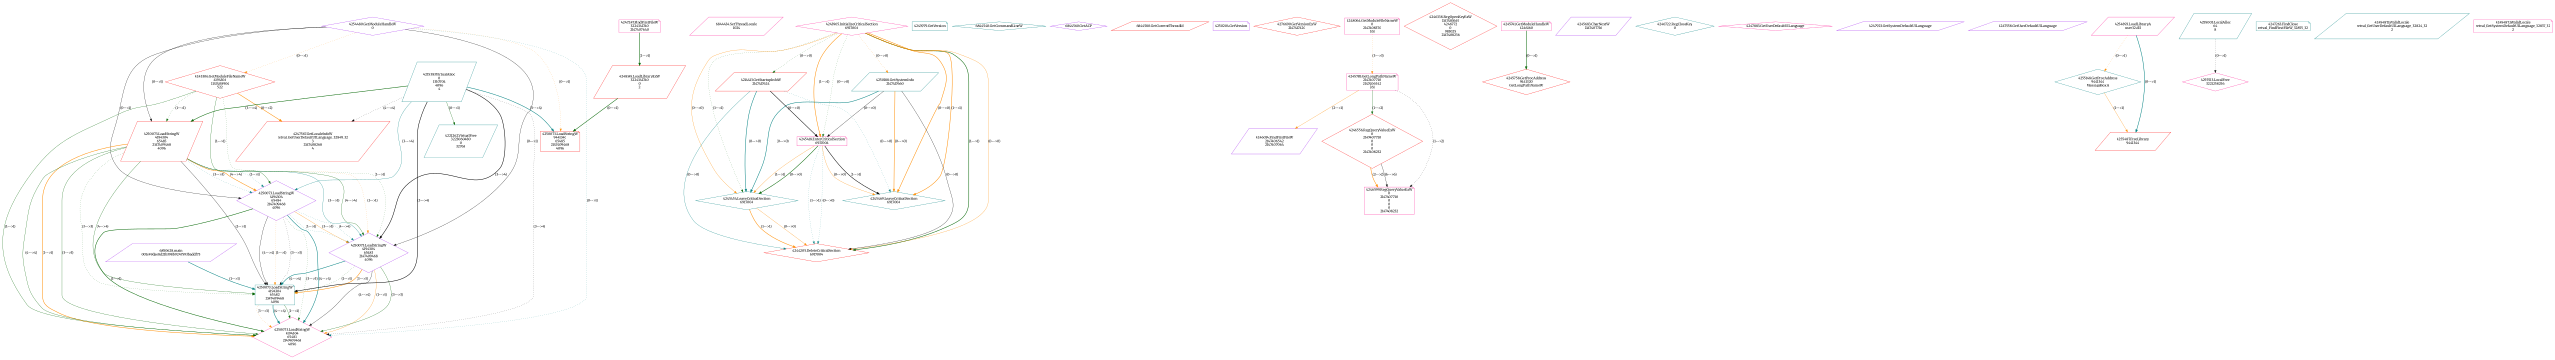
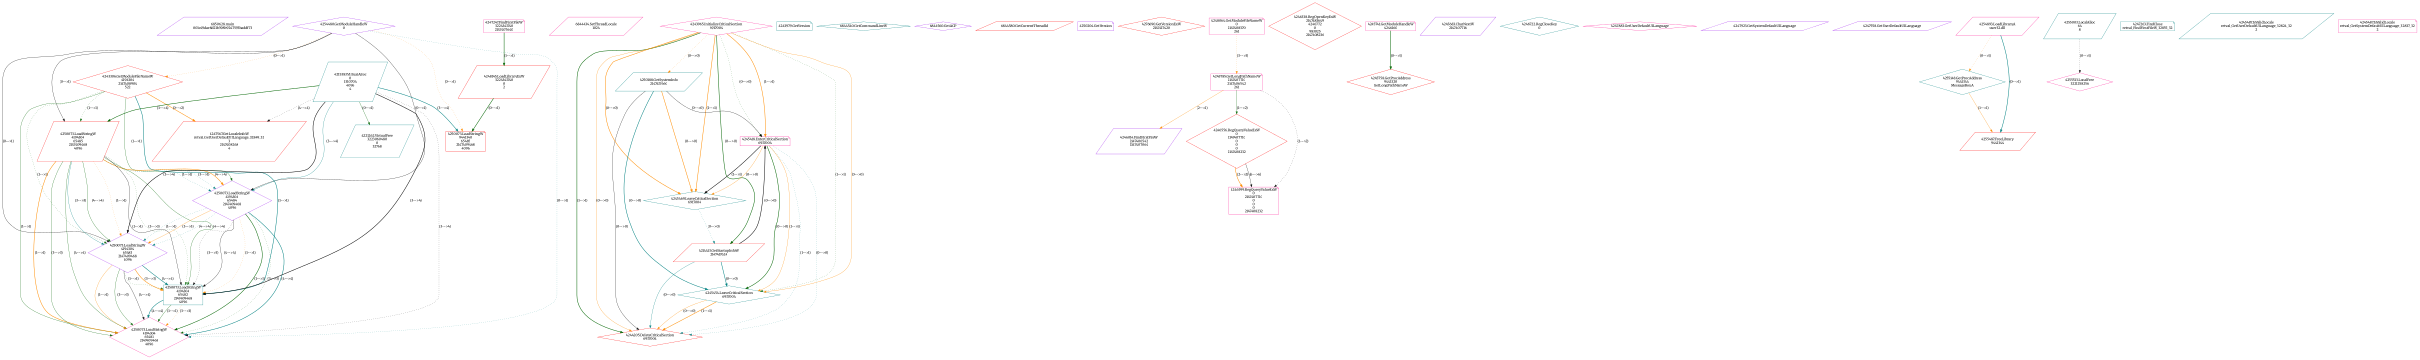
edge "4243965.InitializeCriticalSection 6917004" -> "4214413.GetStartupInfoW 2147417624": style dotted -> bold
edge "4214413.GetStartupInfoW 2147417624" -> "4245469.LeaveCriticalSection 6917004": reversed
edge "6850628.main 001c49dae8d21b398b9247593baddf73" -> "4250073.LoadStringW 4194304 65482 2147409468 4096": now "4243306.GetModuleFileNameW 4194304 2147408904 522" -> "4250073.LoadStringW 4194304 65482 2147409468 4096"
